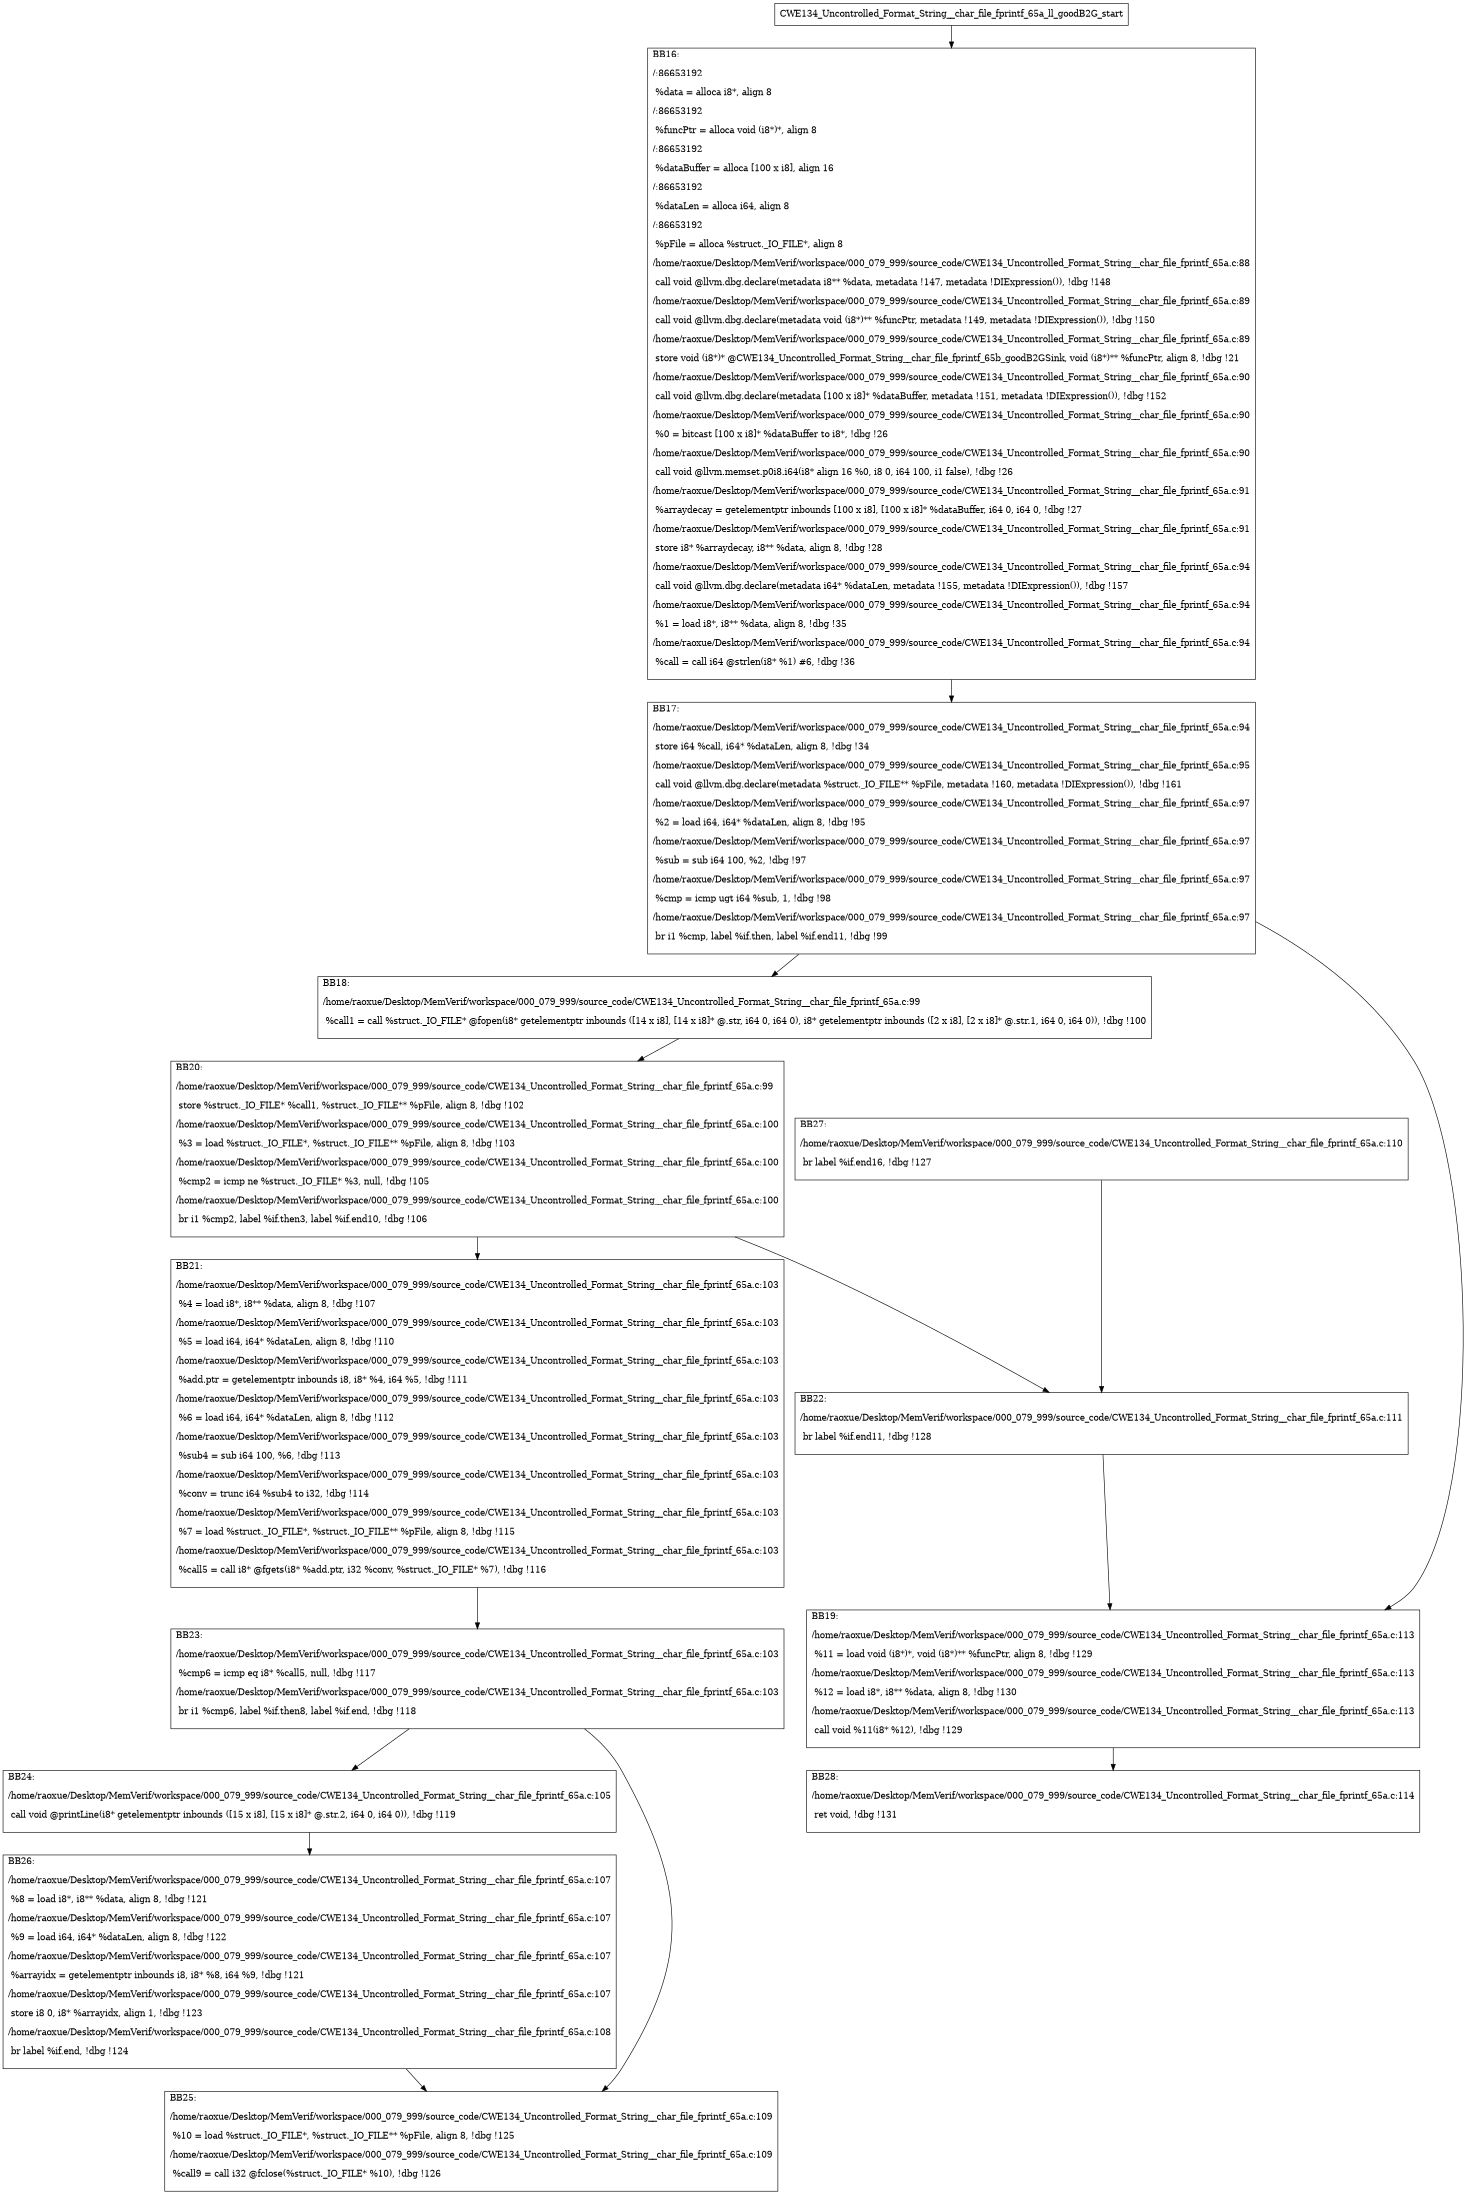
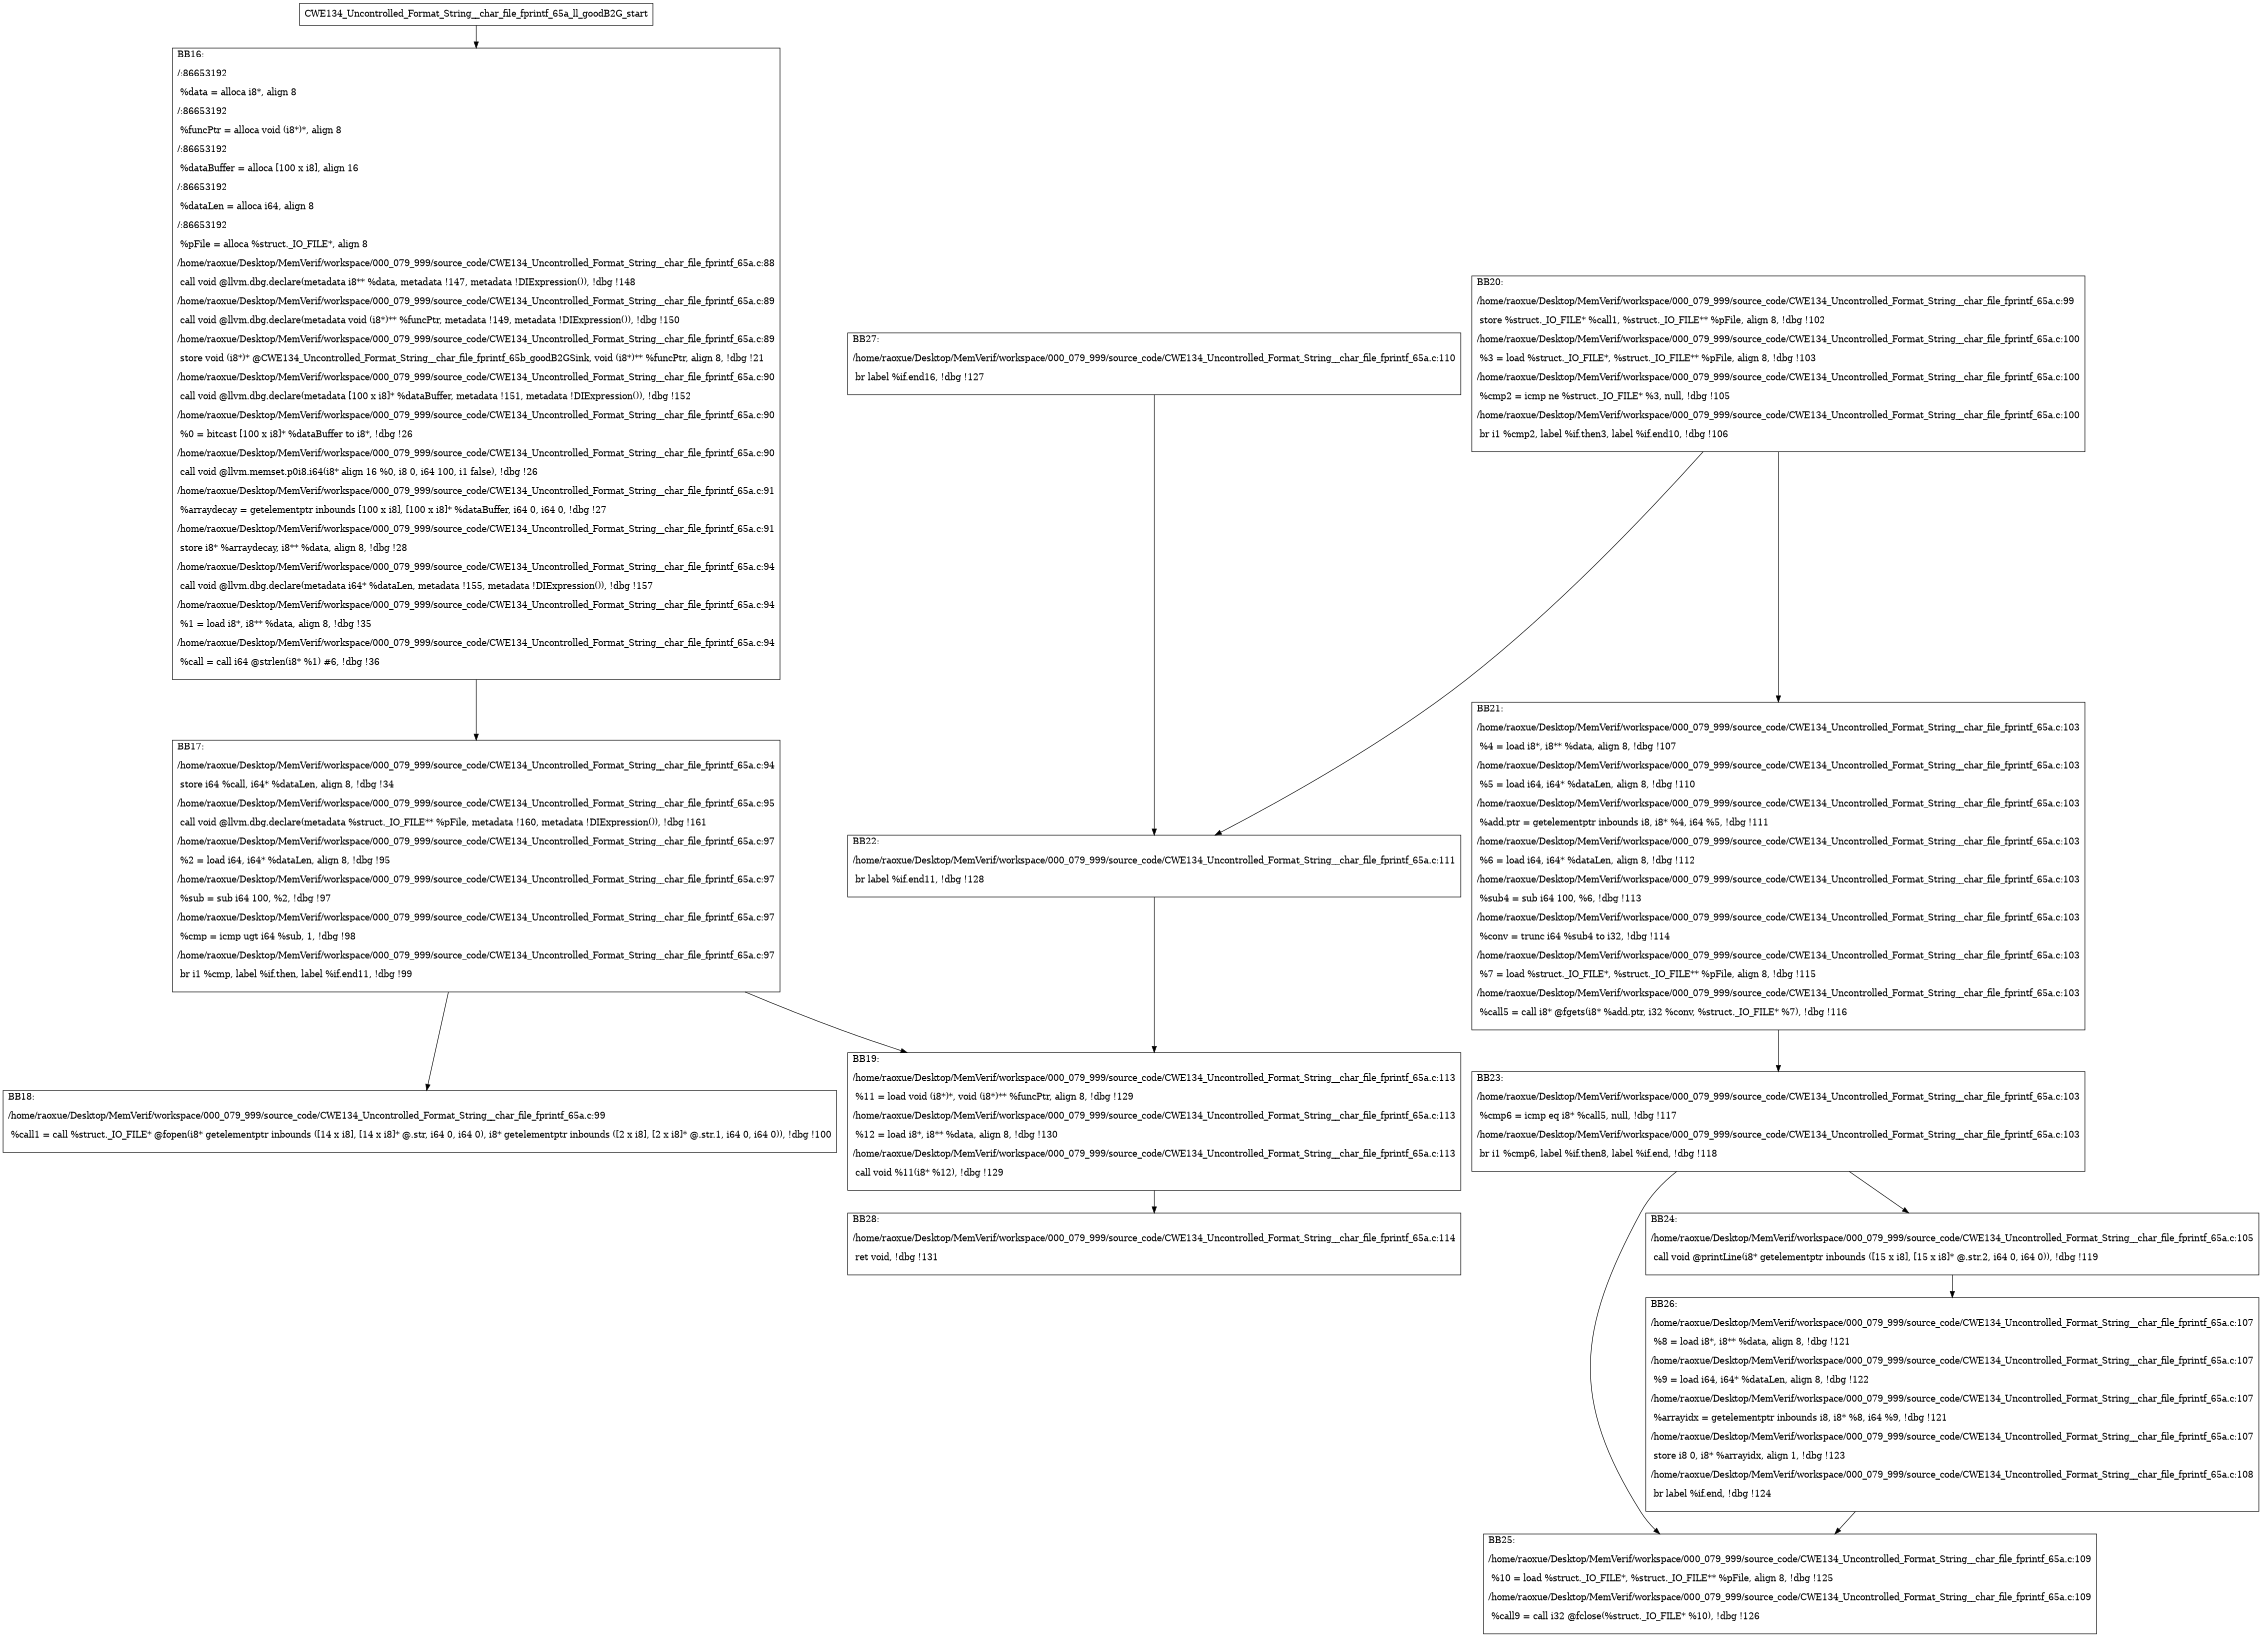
edge "BB18:" -> "BB20:": removed
